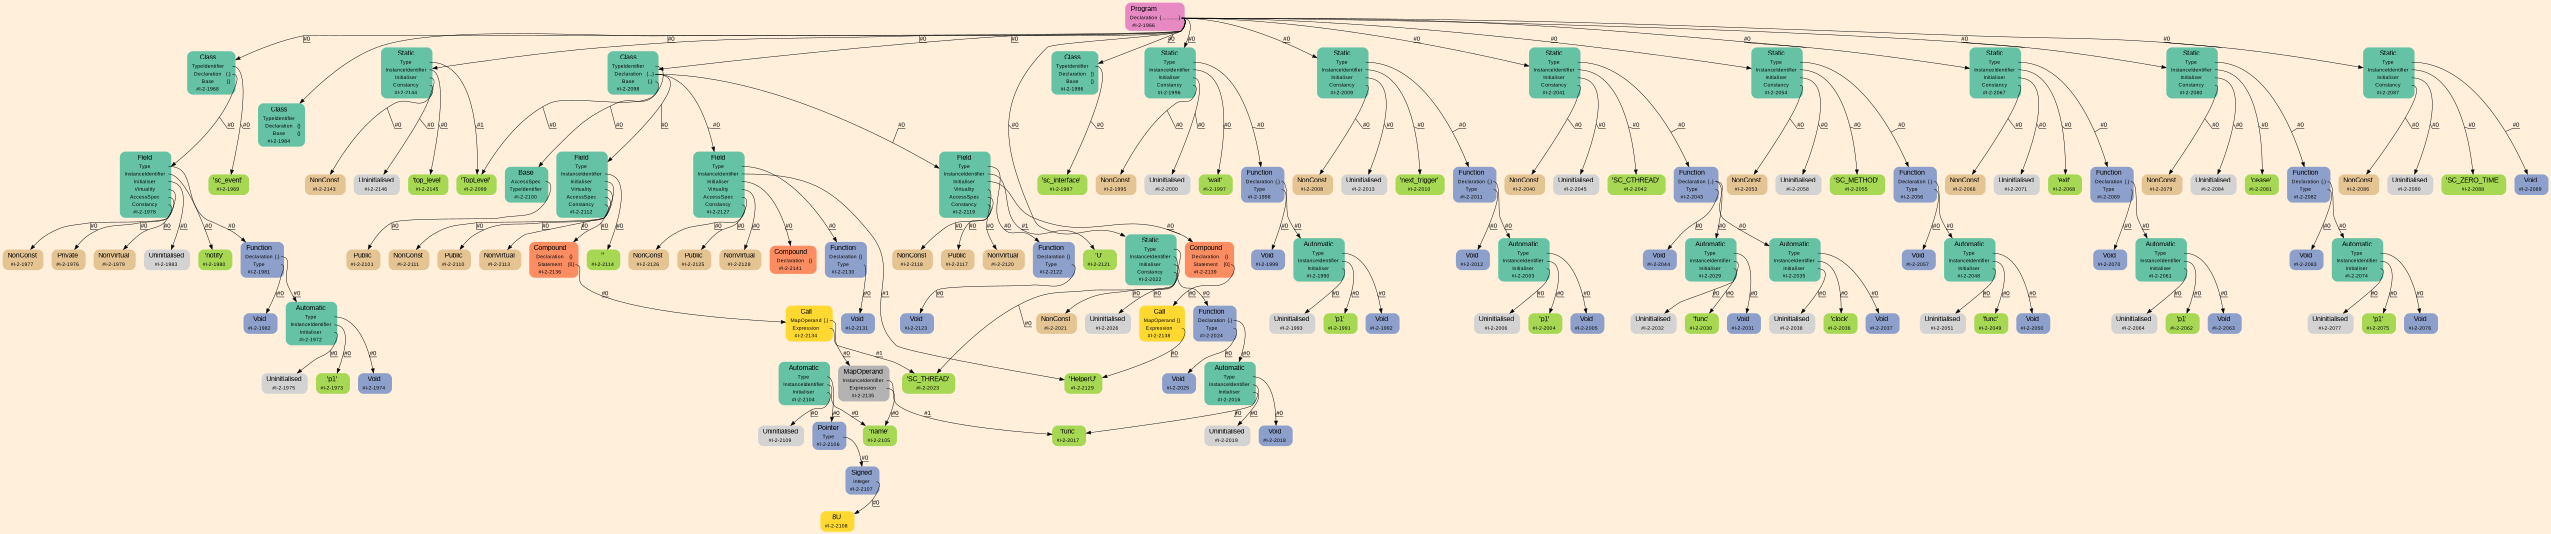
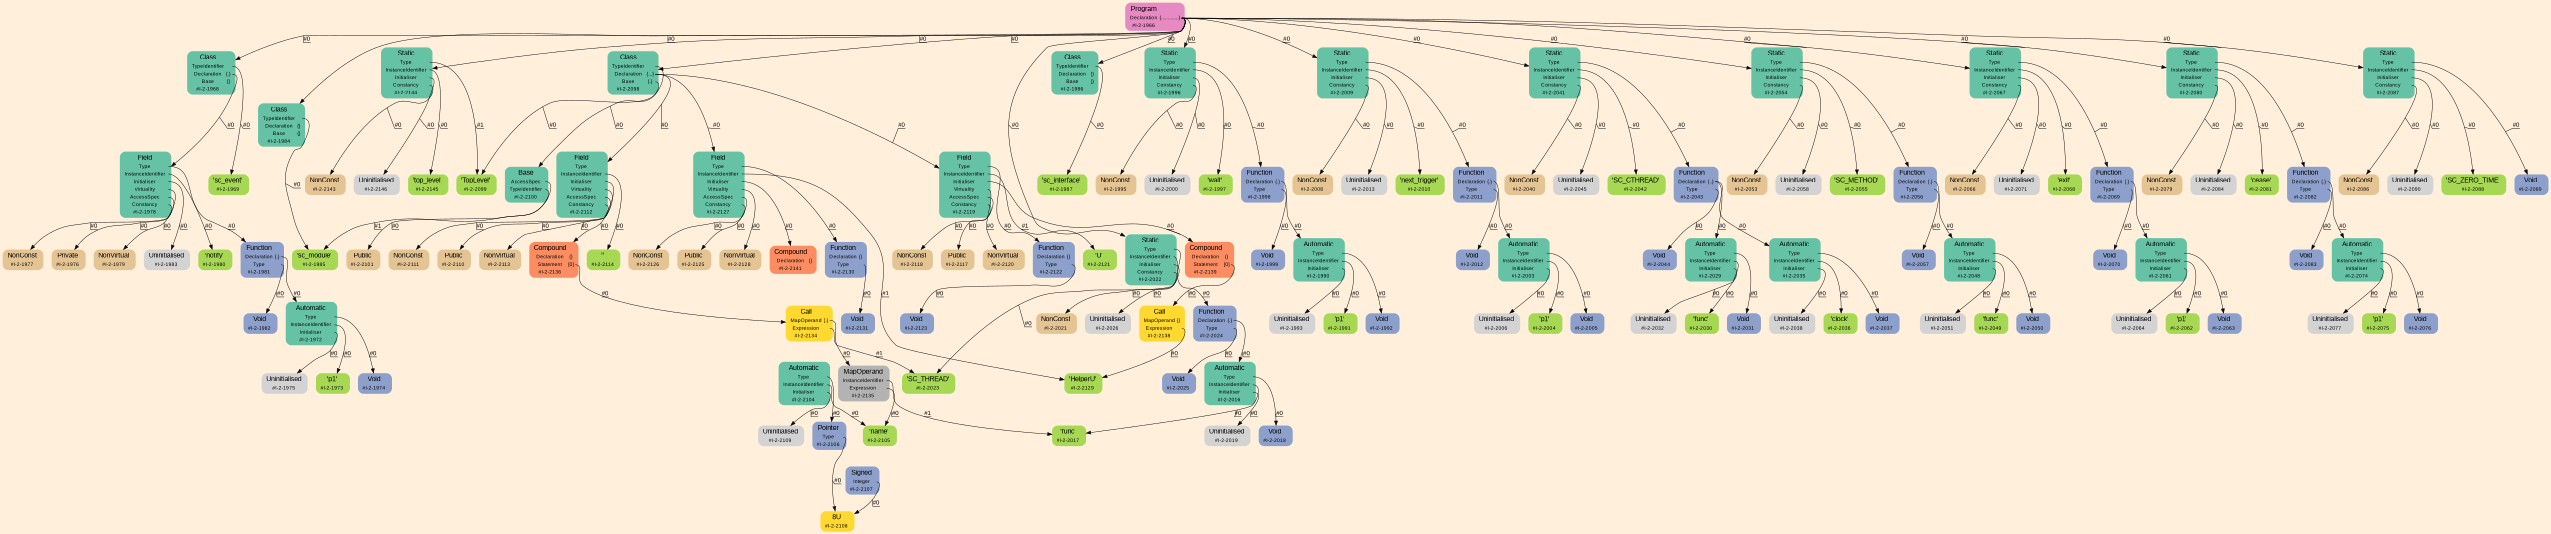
node "'sc_module'": added
edge "Pointer" -> "Signed": now "Pointer" -> "8U"
